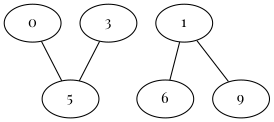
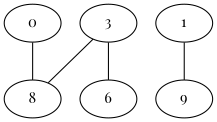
edge "1" -- "6": now "3" -- "6"
node "5": label "5" -> "8"
